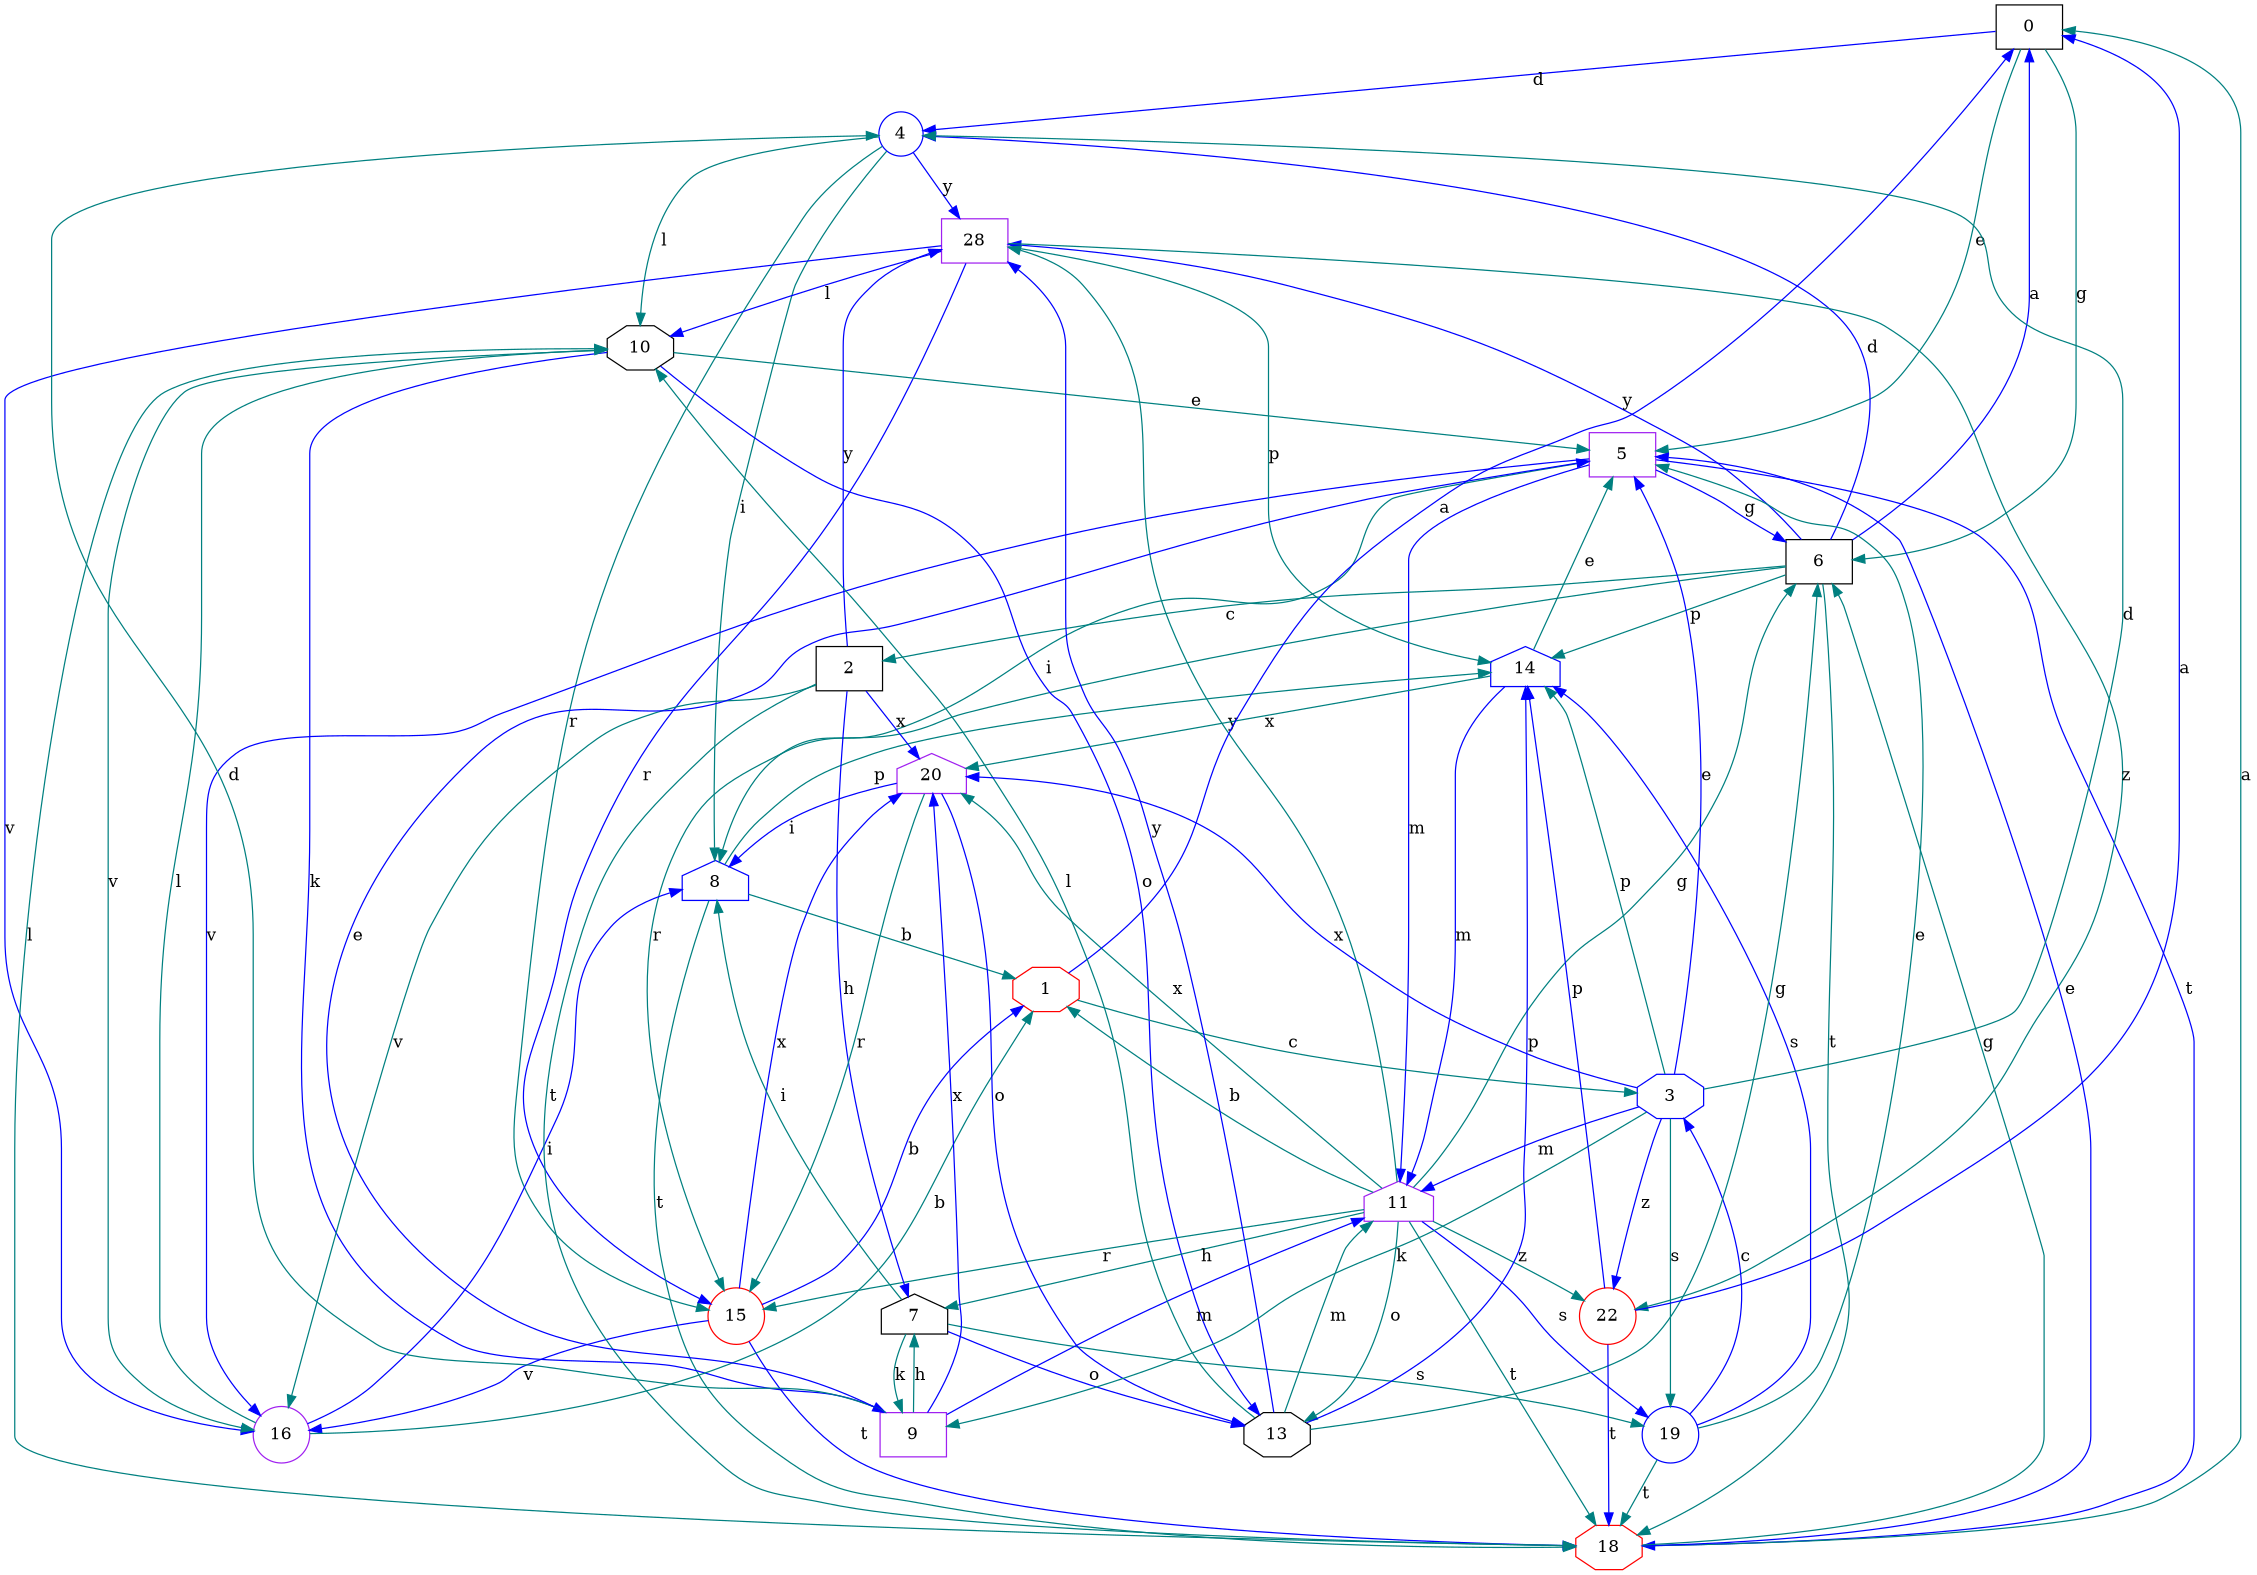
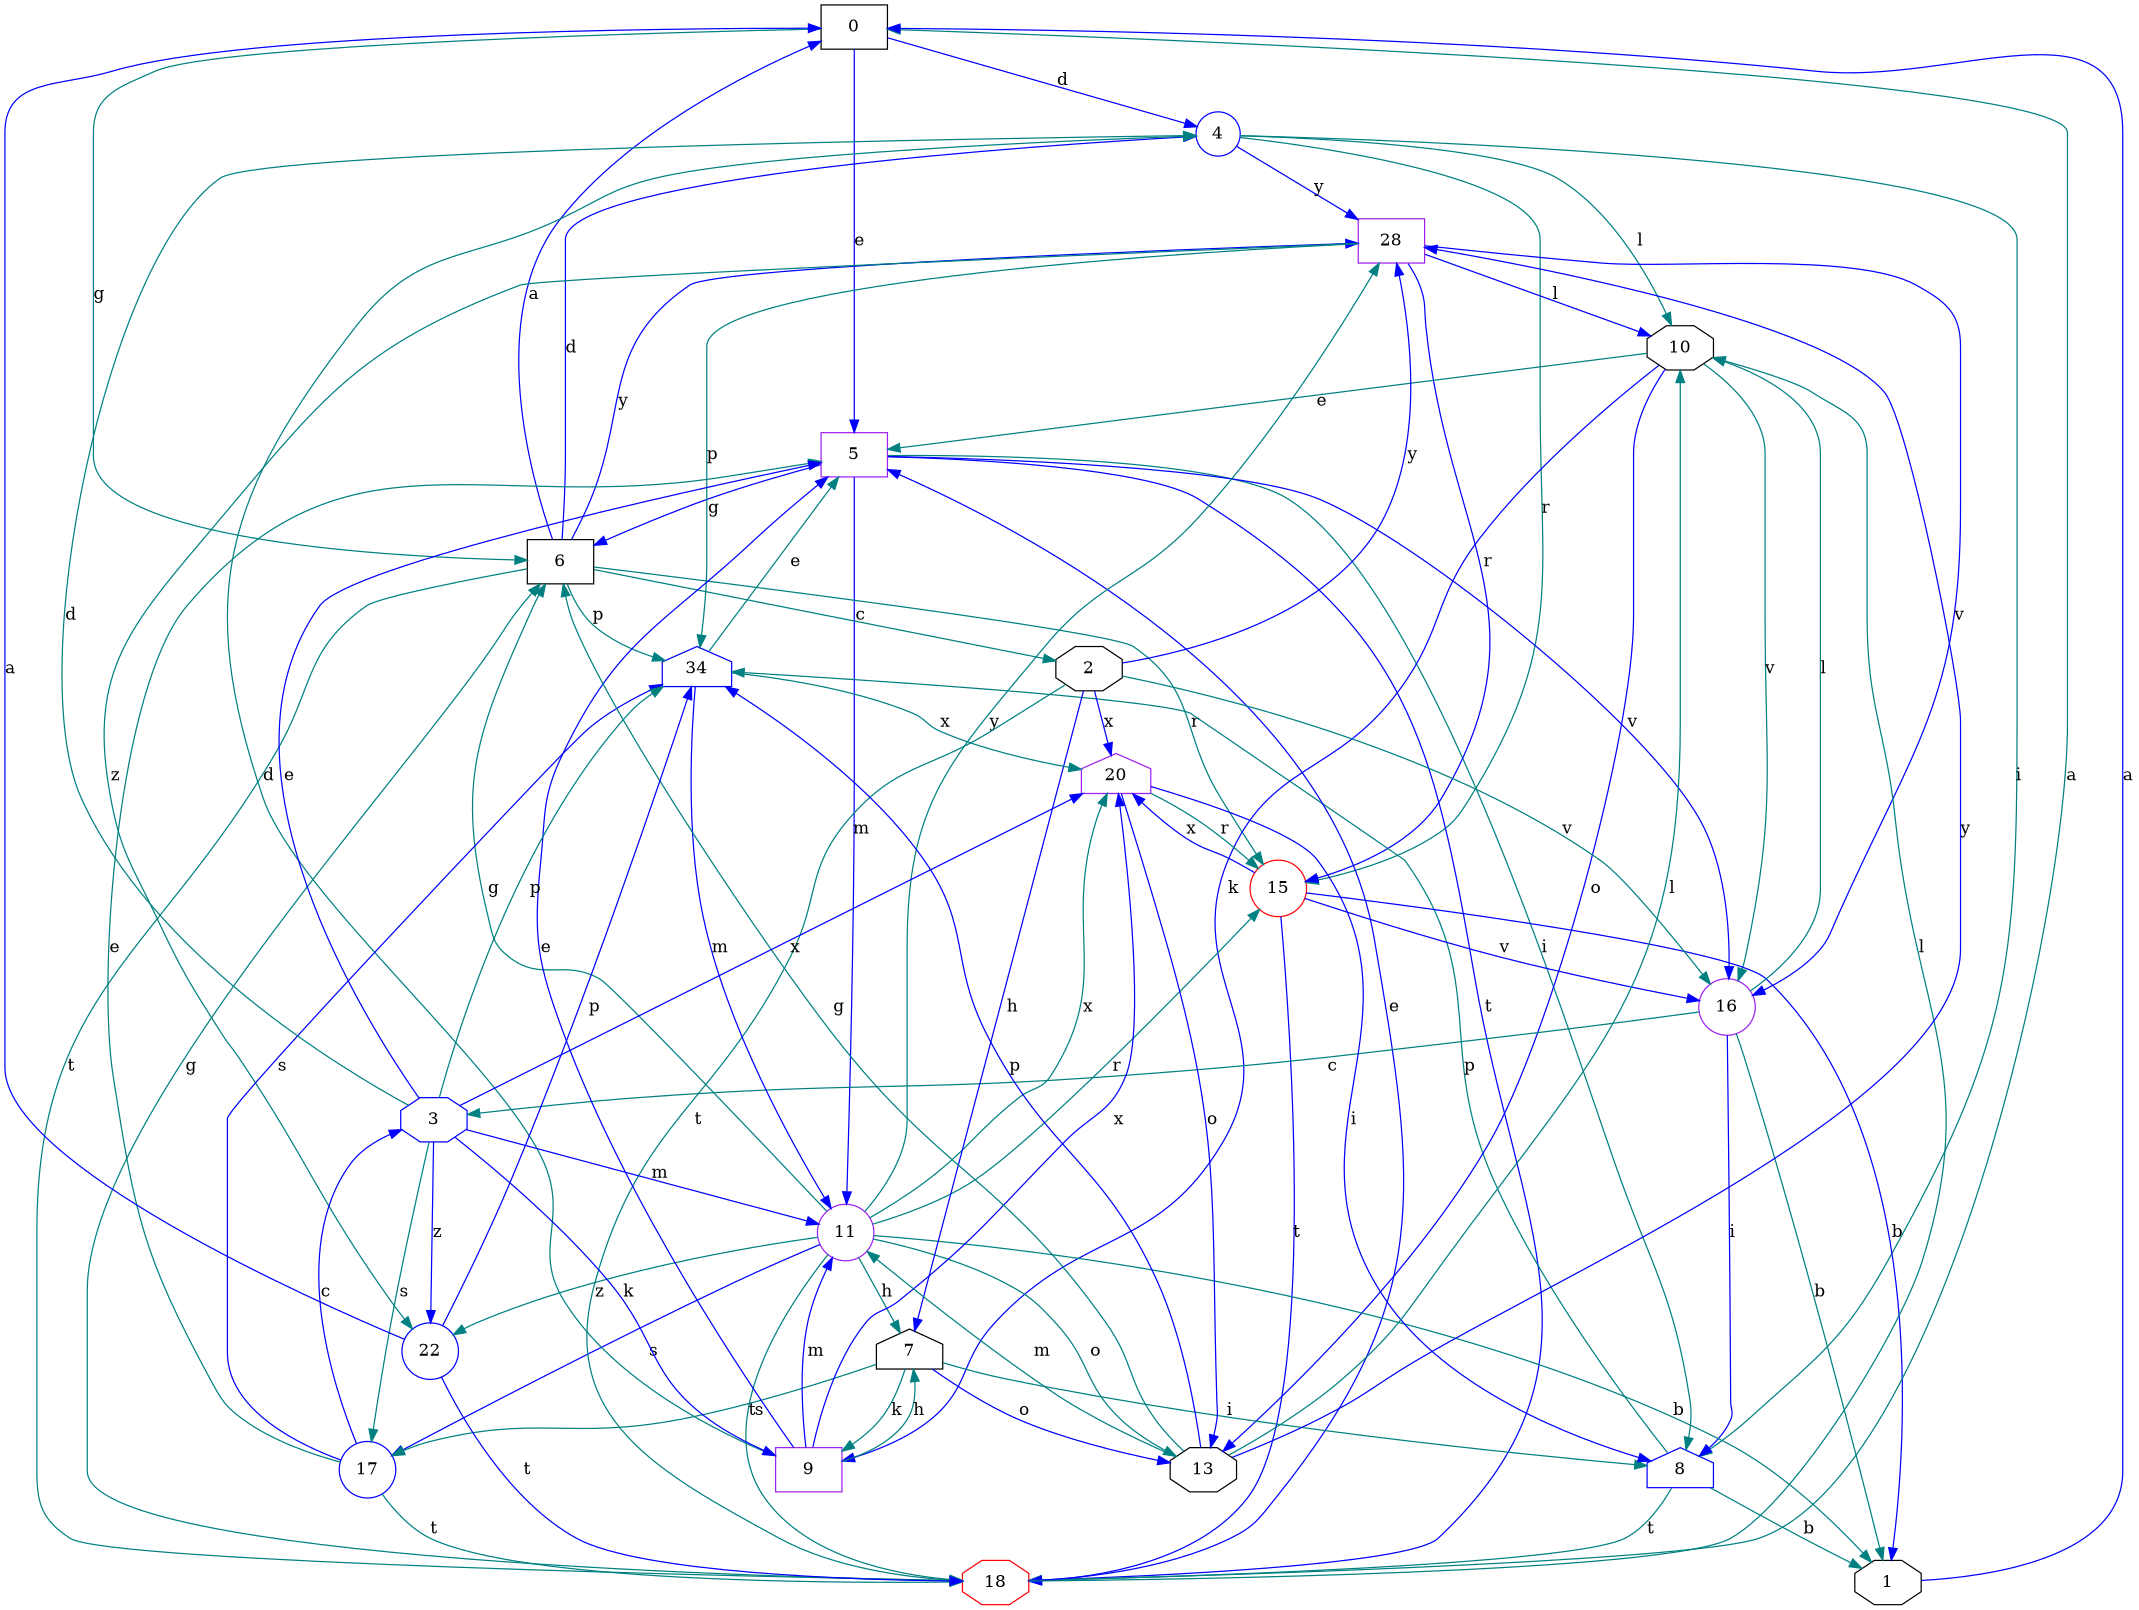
edge "0" -> "5": color teal -> blue
node "2": shape box -> octagon
node "14": label "14" -> "34"
node "1": color red -> black
edge "1" -> "3": now "16" -> "3"
node "11": shape house -> circle
edge "3" -> "9": color teal -> blue
node "22": color red -> blue
node "19": label "19" -> "17"
